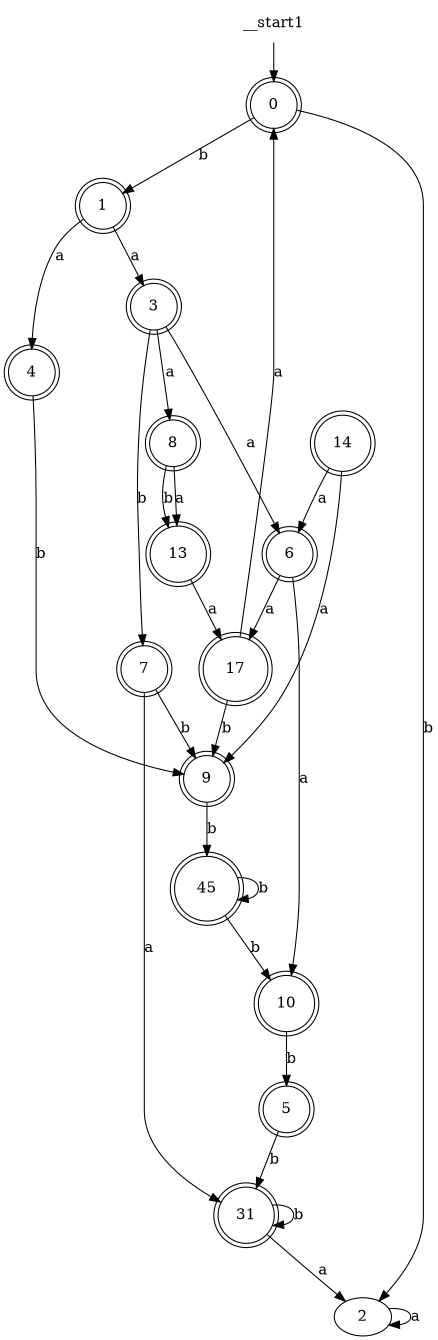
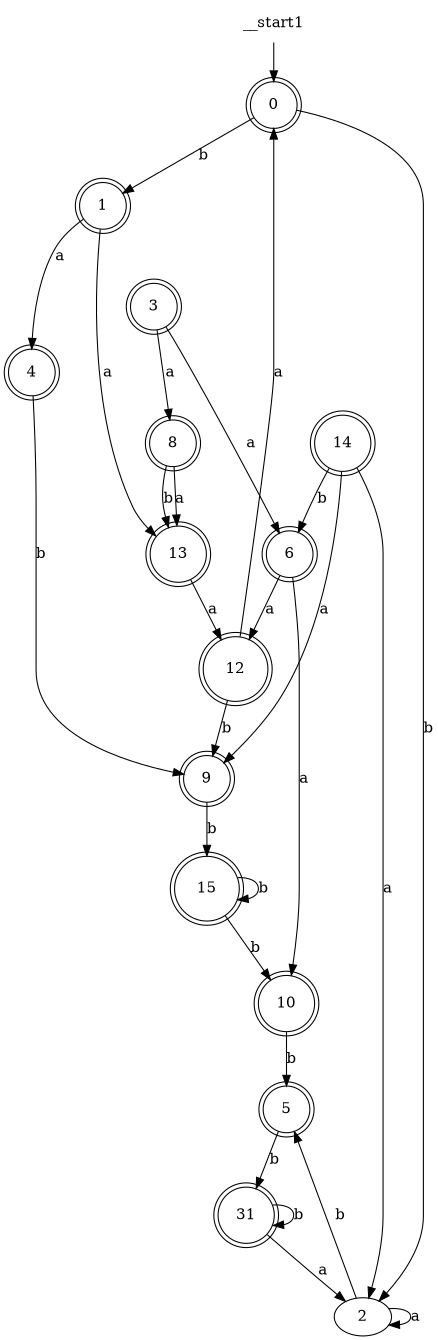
edge "1" -> "3": now "1" -> "13"
edge "14" -> "6": label "a" -> "b"
node "7": removed
node "17": label "17" -> "12"
edge "14" -> "2": added, label "a"
node "45": label "45" -> "15"
edge "2" -> "5": added, label "b"
